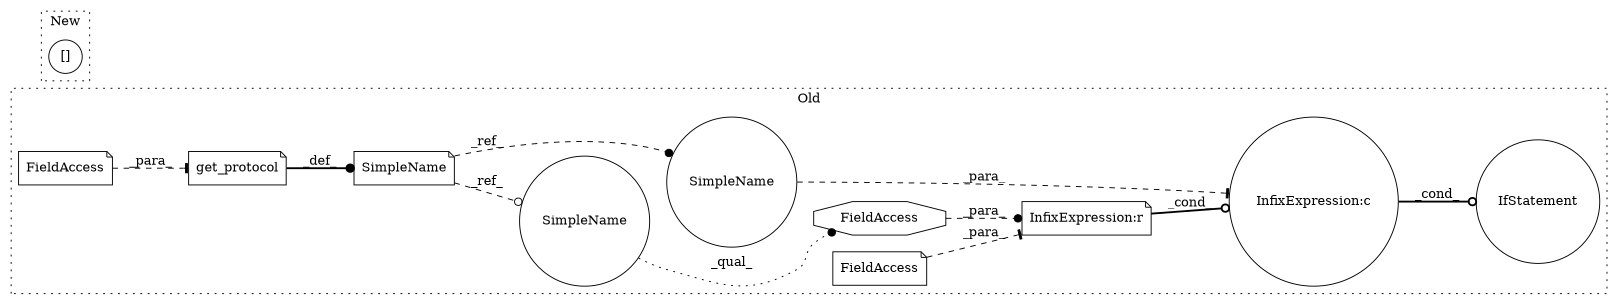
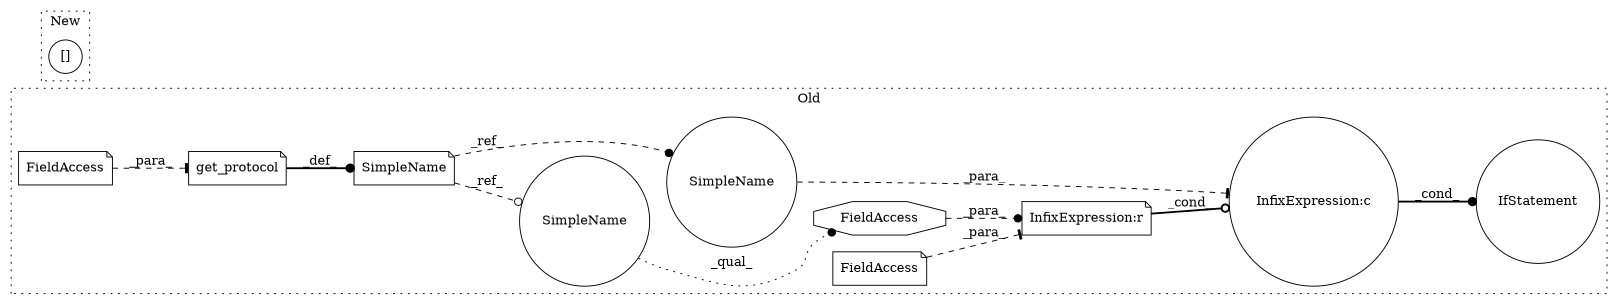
edge "InfixExpression:c" -> "IfStatement": arrowhead odot -> dot
